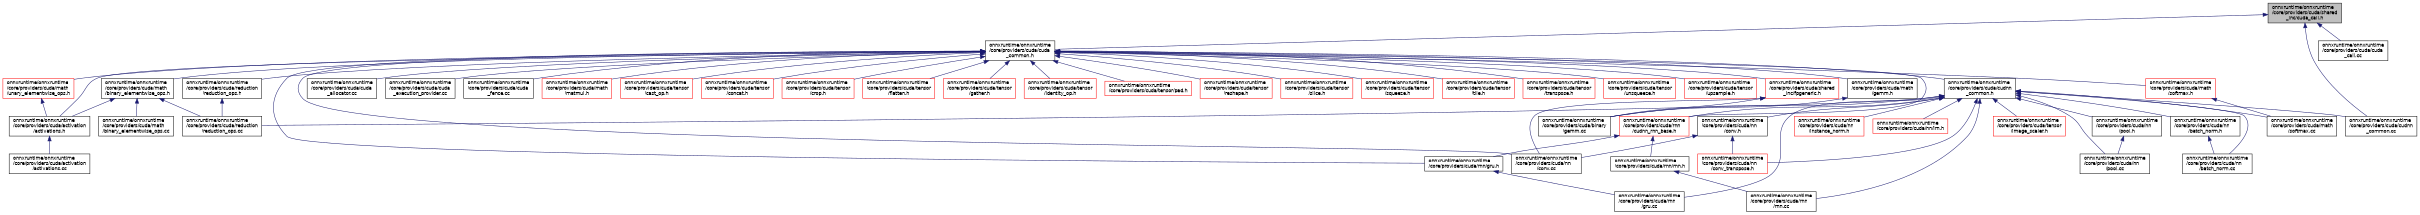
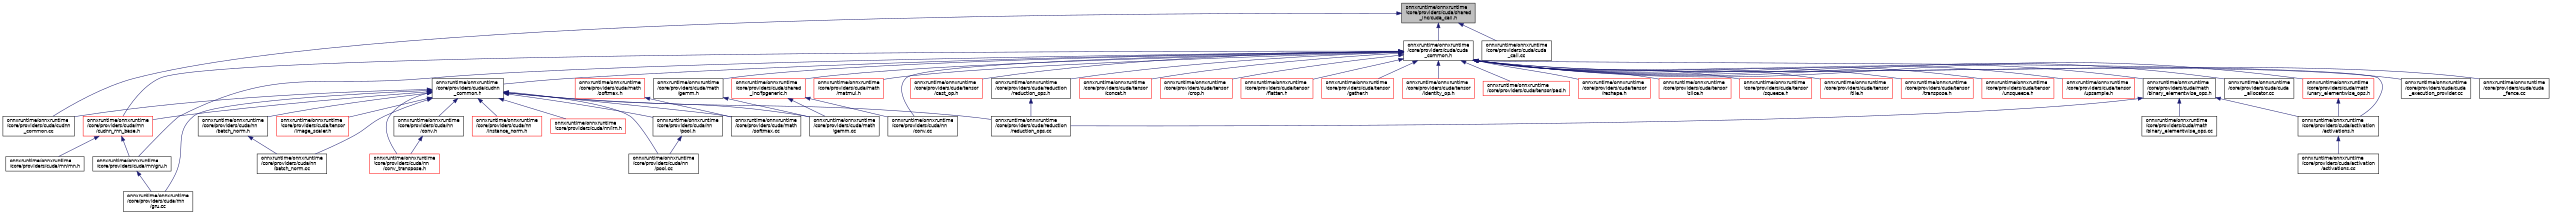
edge "onnxruntime/onnxruntime /core/providers/cuda/math /softmax.h" -> "onnxruntime/onnxruntime /core/providers/cuda/cuda _common.h": removed
node "onnxruntime/onnxruntime /core/providers/cuda/binary /gemm.cc": label "onnxruntime/onnxruntime /core/providers/cuda/binary /gemm.cc" -> "onnxruntime/onnxruntime /core/providers/cuda/math /gemm.cc"
edge "onnxruntime/onnxruntime /core/providers/cuda/nn /conv.cc" -> "onnxruntime/onnxruntime /core/providers/cuda/nn /conv.h": removed
node "onnxruntime/onnxruntime /core/providers/cuda/rnn /rnn.cc": removed
